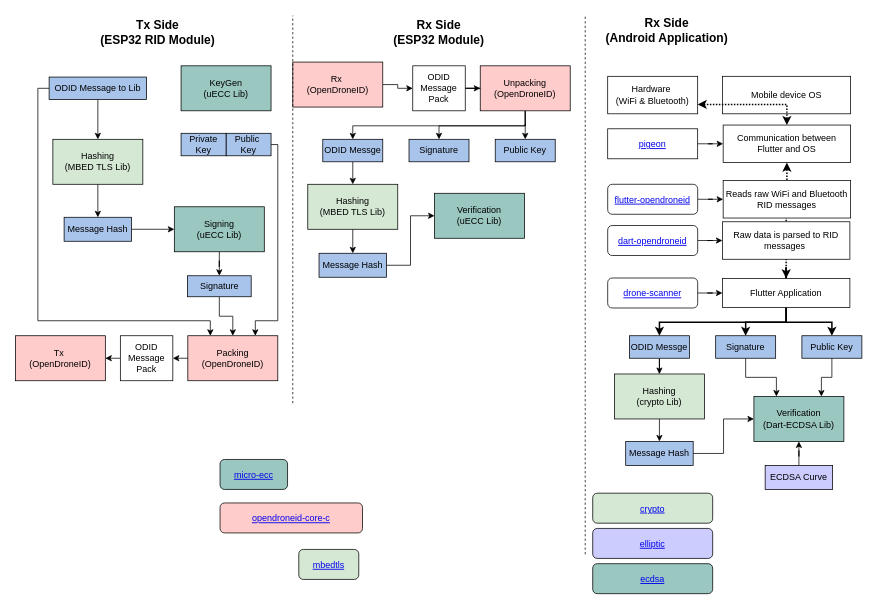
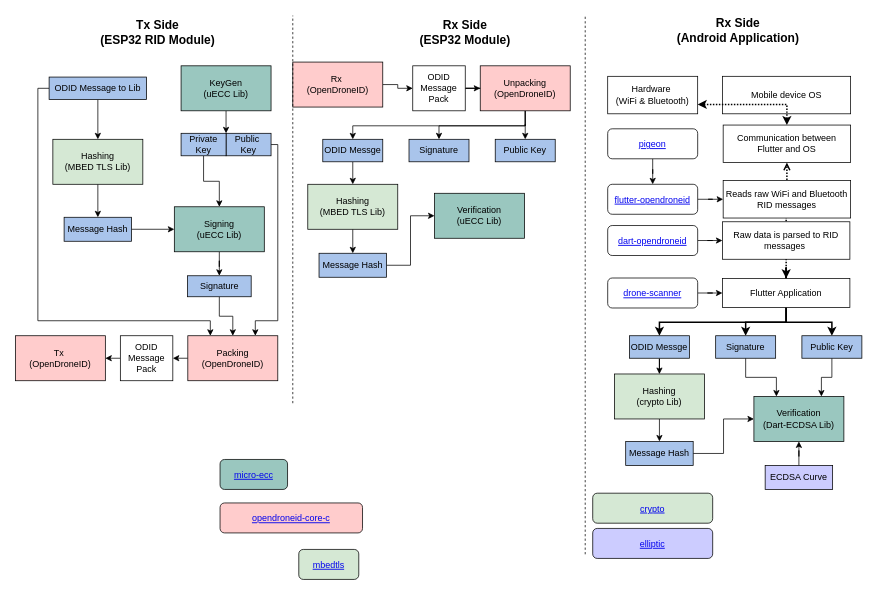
node "Rx Side (Android Application)": moved (667, 30) -> (738, 30)
node "Rx Side (ESP32 Module)": moved (439, 32) -> (465, 32)
edge "KeyGen (uECC Lib)" -> "Private Key": added
node "pigeon": shape rectangle -> rounded rectangle
edge "pigeon" -> "Communication between Flutter and OS": now "pigeon" -> "flutter-opendroneid"
edge "Communication between Flutter and OS" -- "Flutter Application": arrowhead classic -> open
edge "Private Key" -> "Signing (uECC Lib)": added
node "ecdsa": removed
